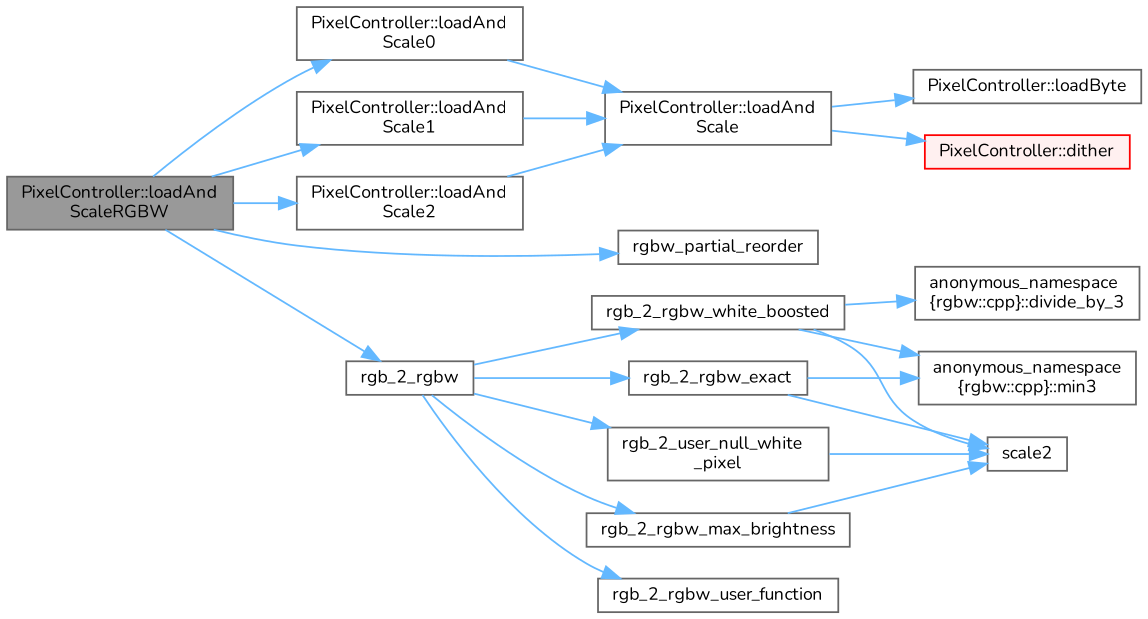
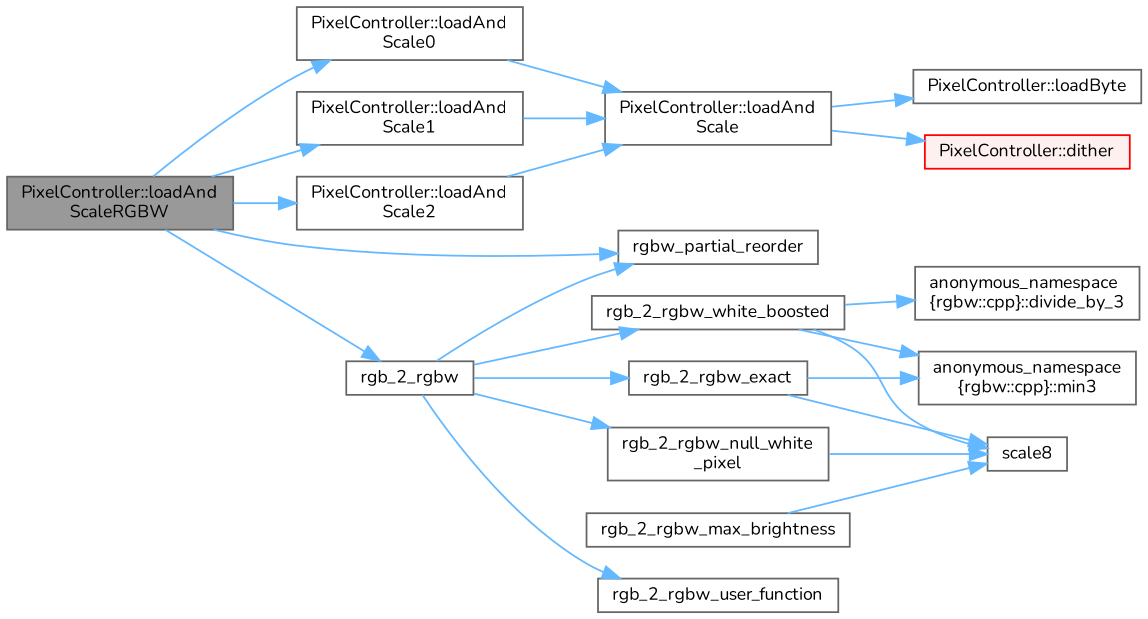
node "rgb_2_user_null_white _pixel": label "rgb_2_user_null_white _pixel" -> "rgb_2_rgbw_null_white _pixel"
node "scale2": label "scale2" -> "scale8"
edge "rgb_2_rgbw" -> "rgb_2_rgbw_max_brightness": now "rgb_2_rgbw" -> "rgbw_partial_reorder"
